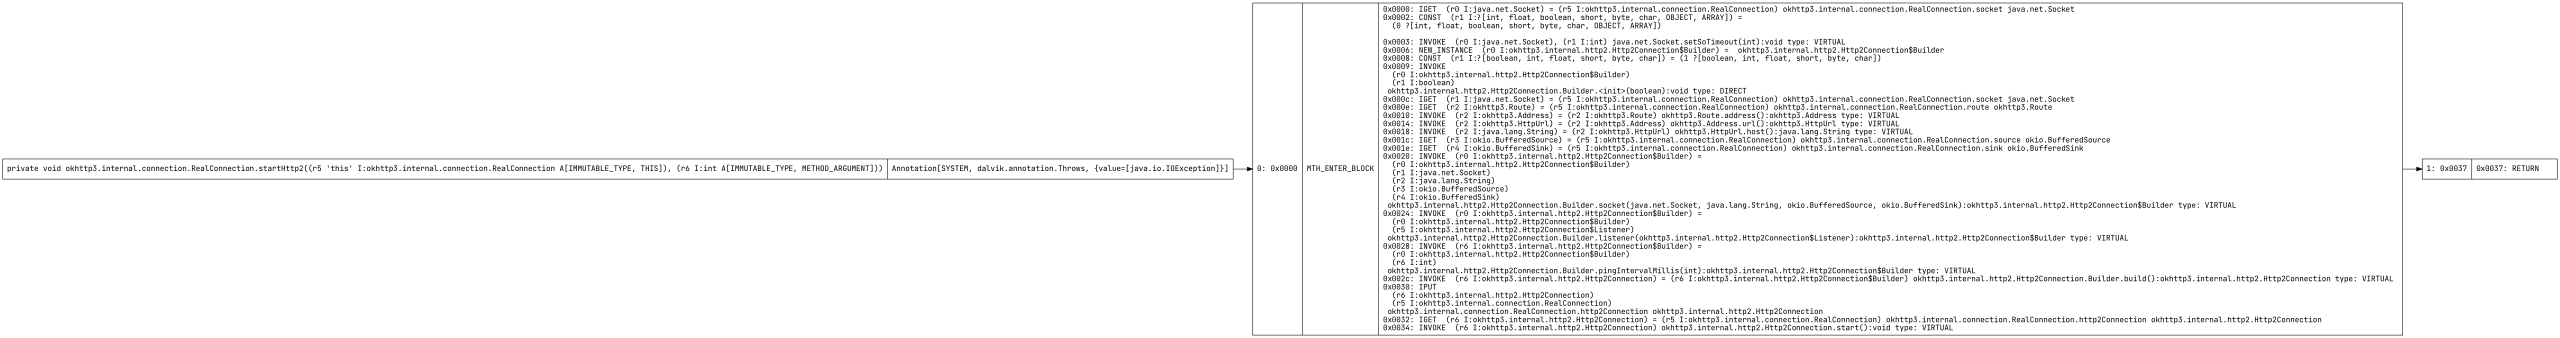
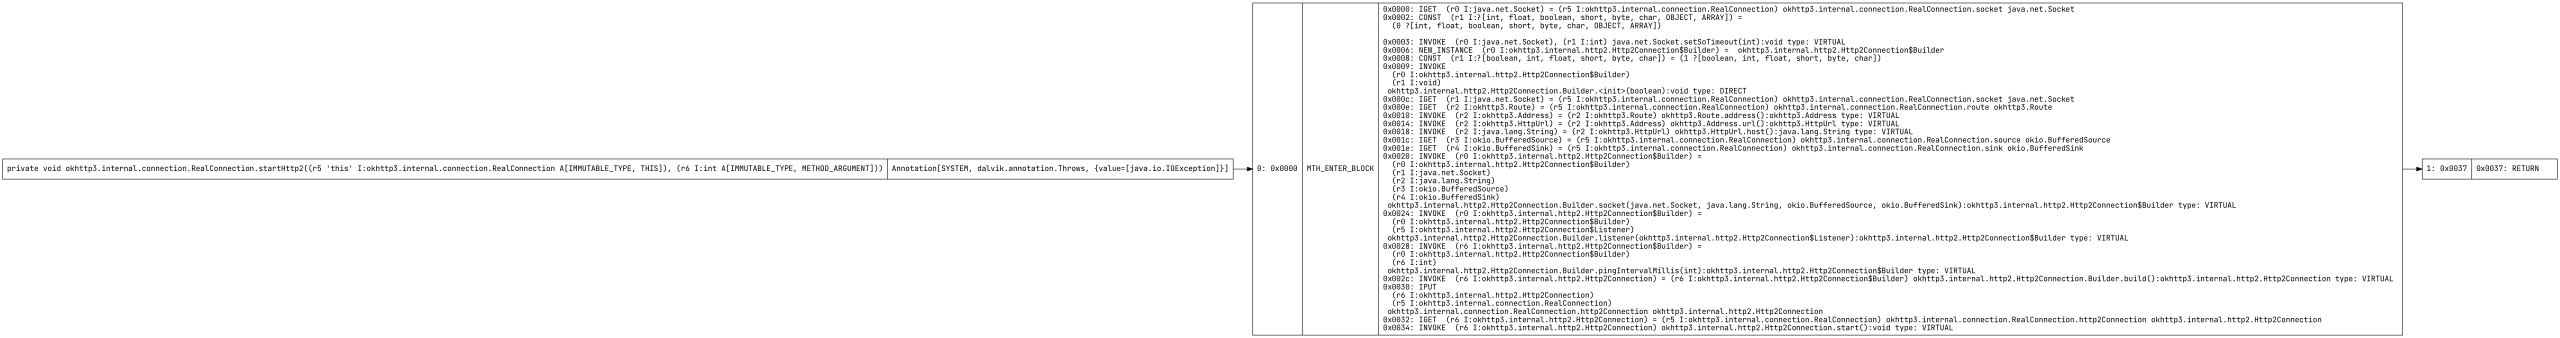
node "0: 0x0000": text "(r1 I:boolean)" -> "(r1 I:void)"
